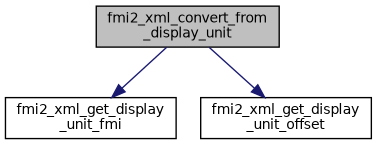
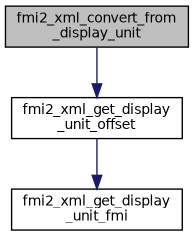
edge "fmi2_xml_convert_from _display_unit" -> "fmi2_xml_get_display _unit_fmi": now "fmi2_xml_get_display _unit_offset" -> "fmi2_xml_get_display _unit_fmi"
